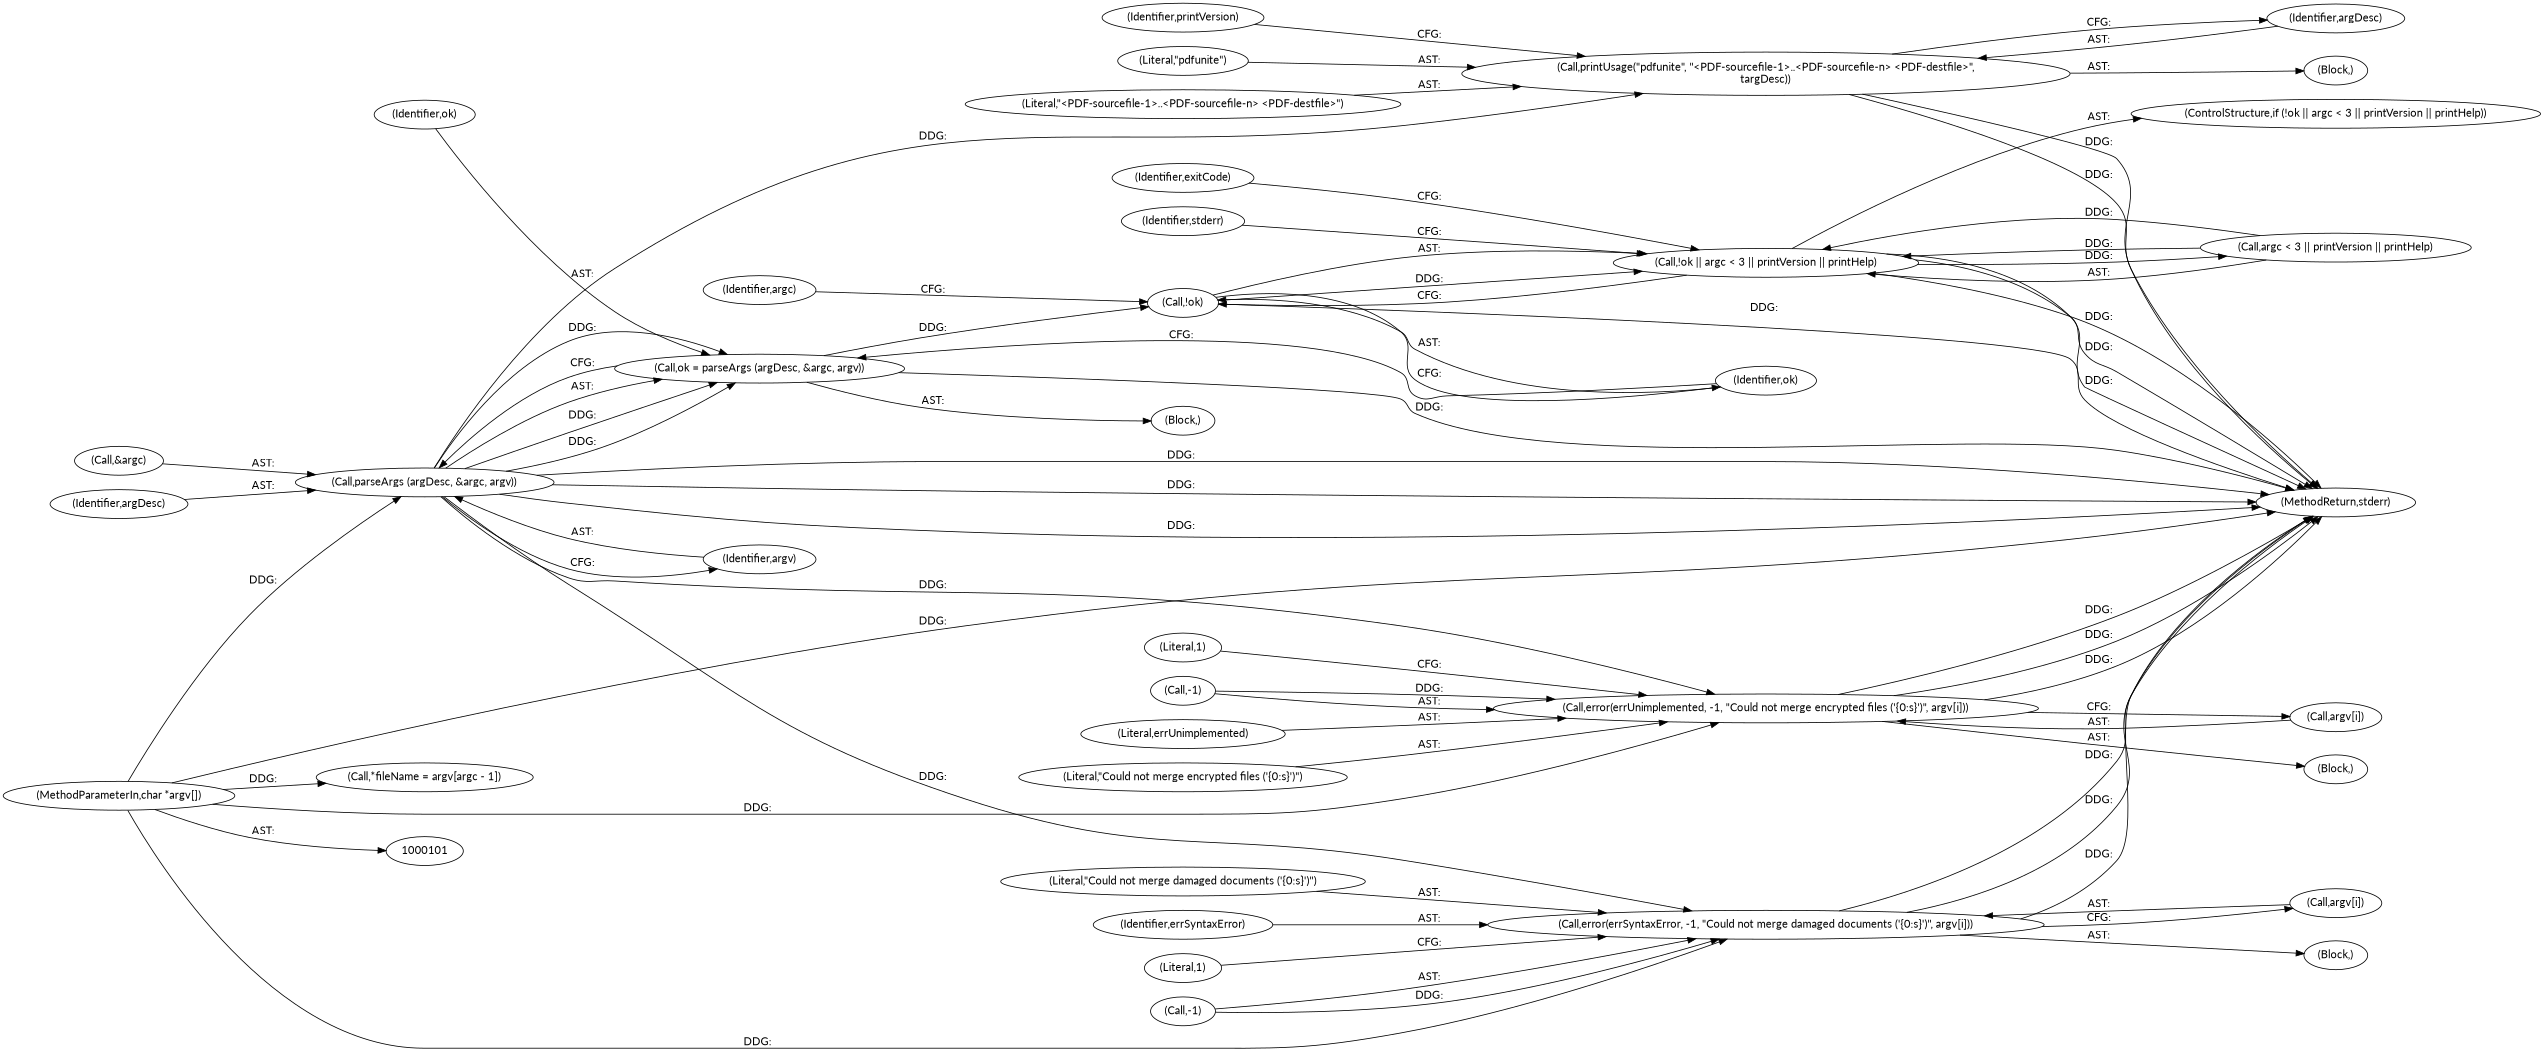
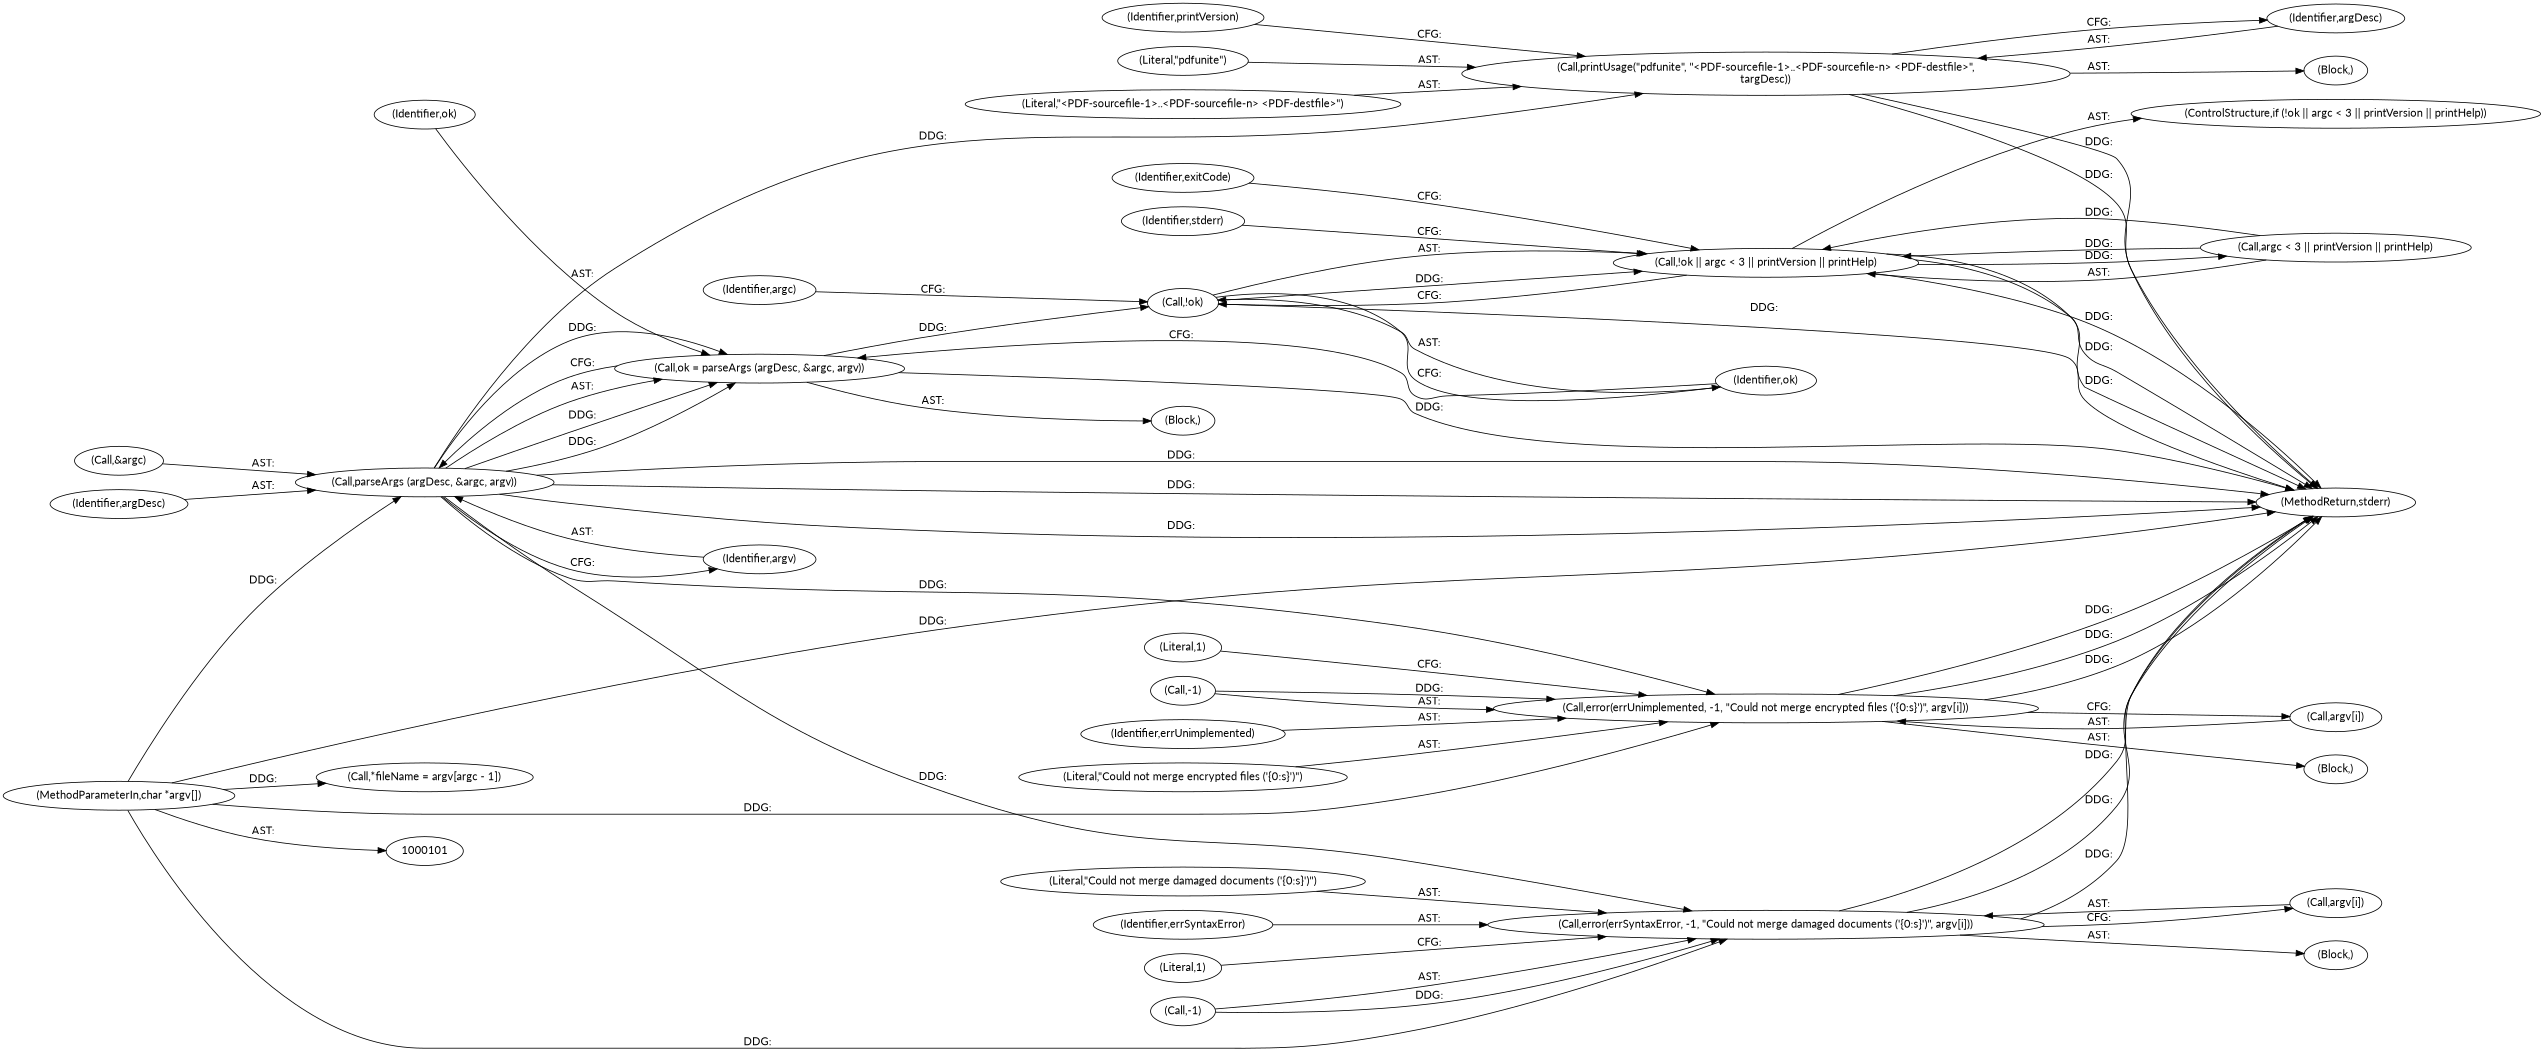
node "(Literal,errUnimplemented)": label "(Literal,errUnimplemented)" -> "(Identifier,errUnimplemented)"
